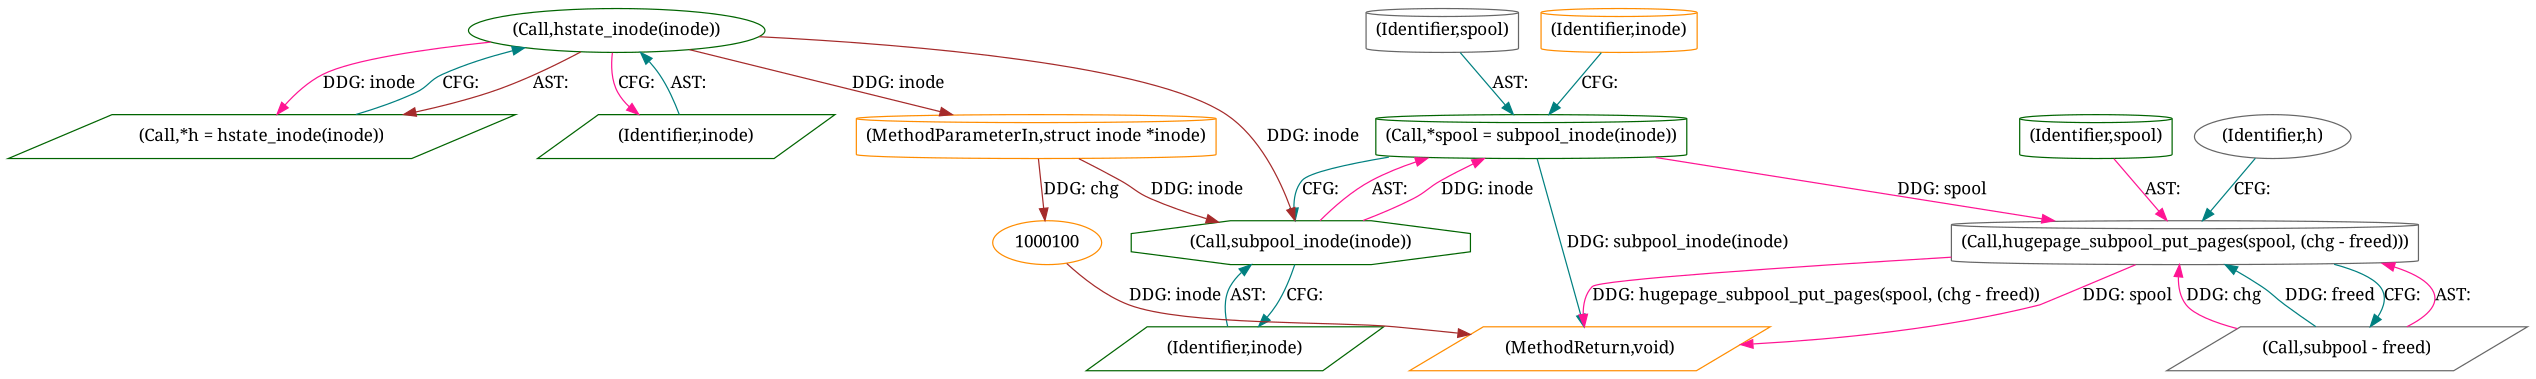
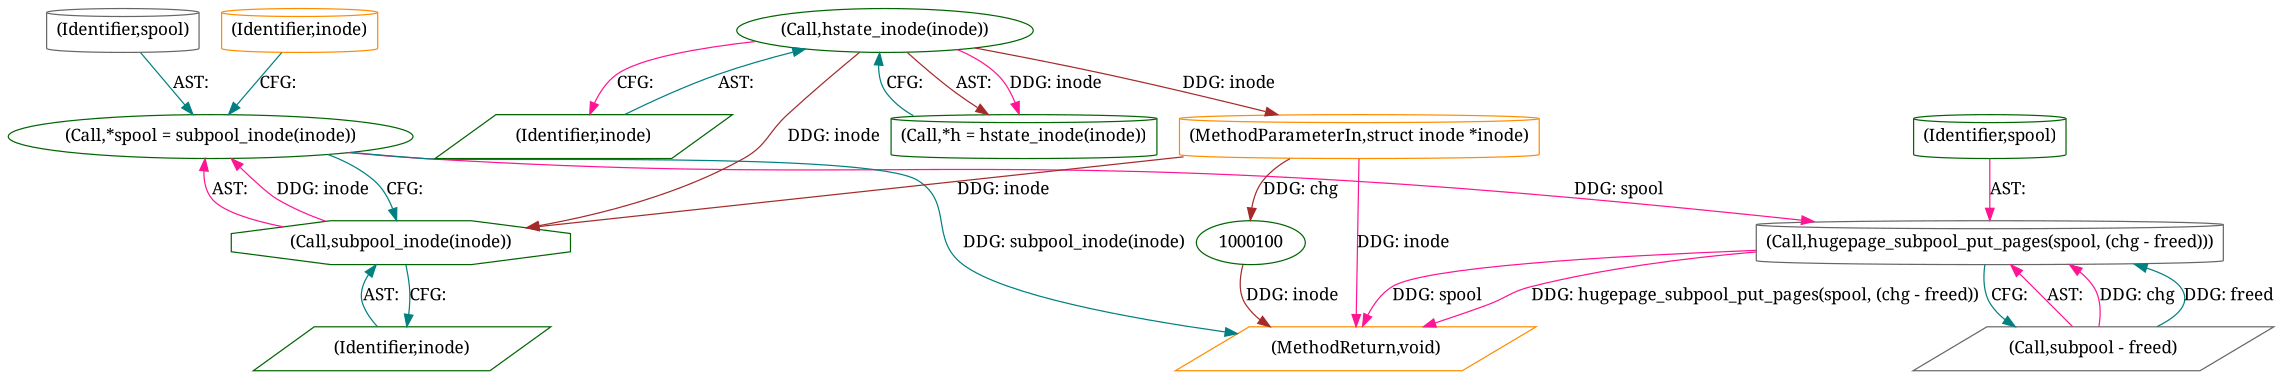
node "(Call,*h = hstate_inode(inode))": shape parallelogram -> cylinder
node "(Call,*spool = subpool_inode(inode))": shape cylinder -> ellipse
node "(Identifier,h)": removed
edge "(MethodParameterIn,struct inode *inode)" -> "(MethodReturn,void)": added, label "DDG: inode"
node "1000100": color darkorange -> darkgreen
